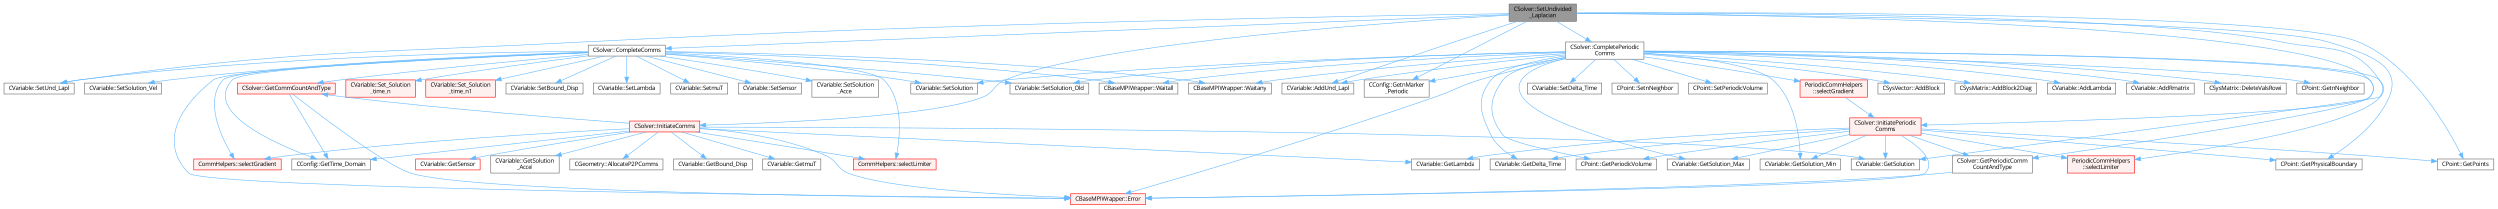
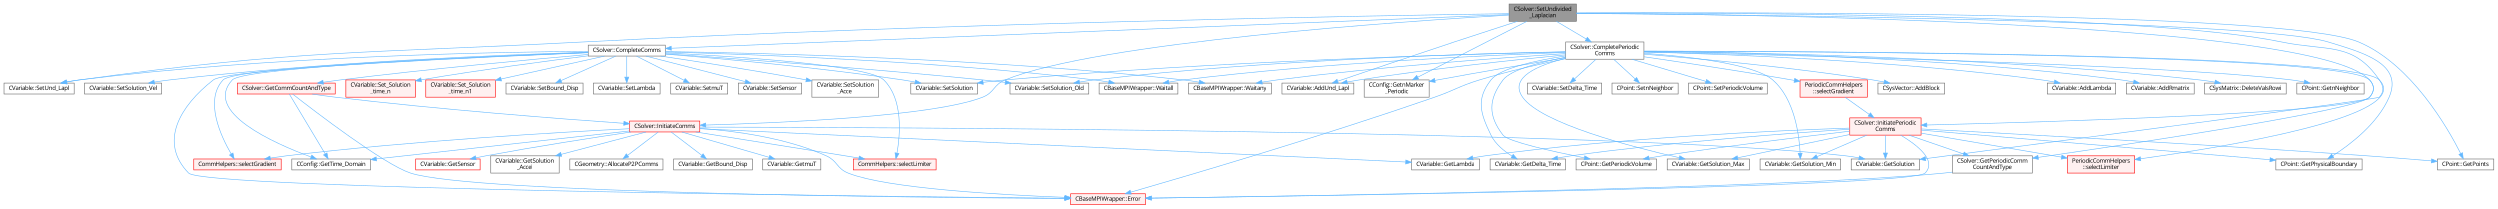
node "CSysMatrix::AddBlock2Diag": removed
edge "CSolver::InitiateComms" -> "CSolver::GetCommCountAndType": reversed
